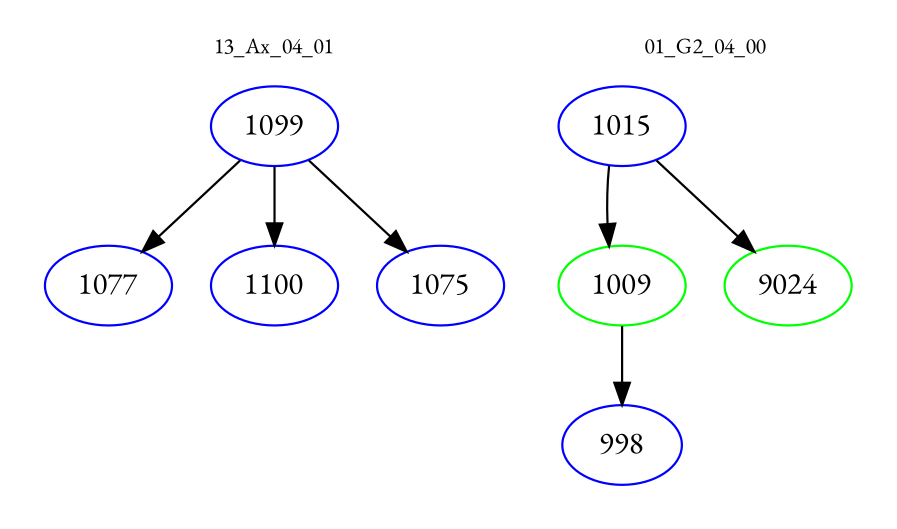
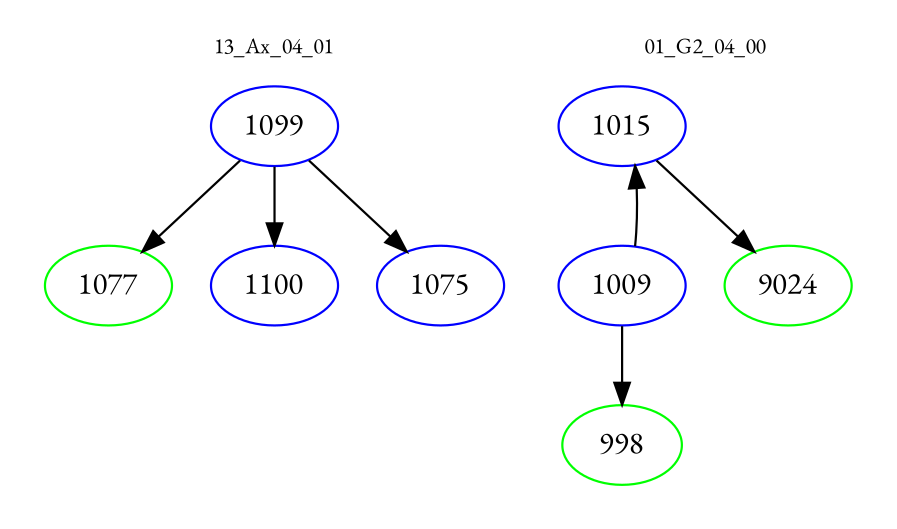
edge "1015" -> "1009": reversed
node "1077": color blue -> green
node "1009": color green -> blue
node "998": color blue -> green
